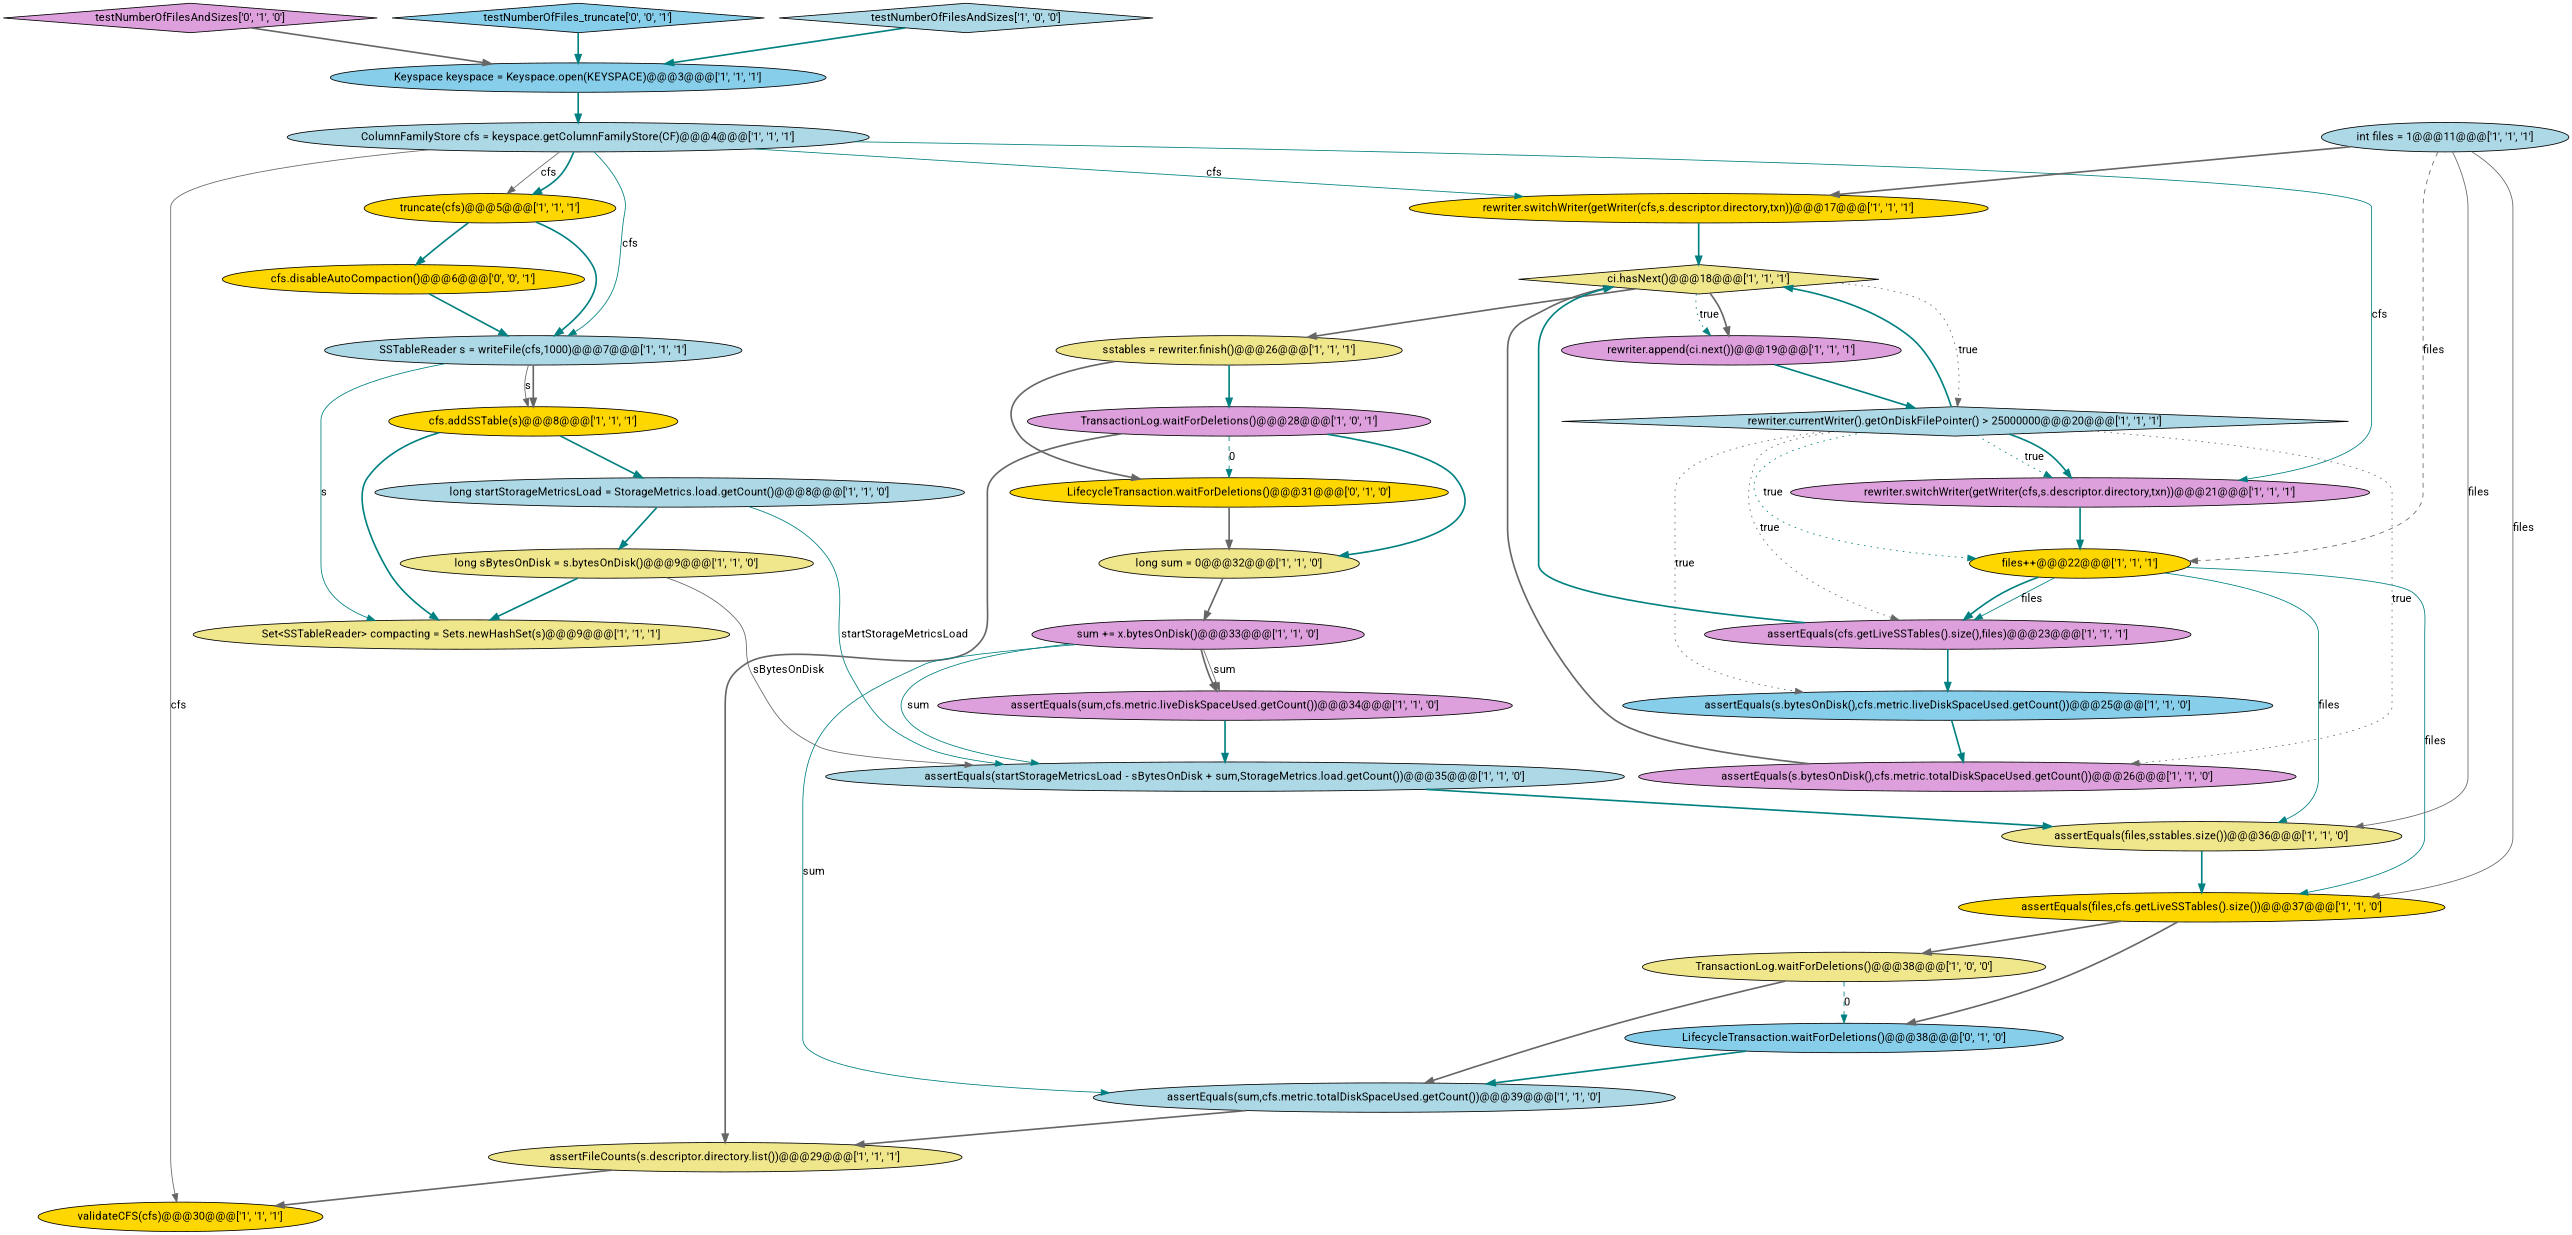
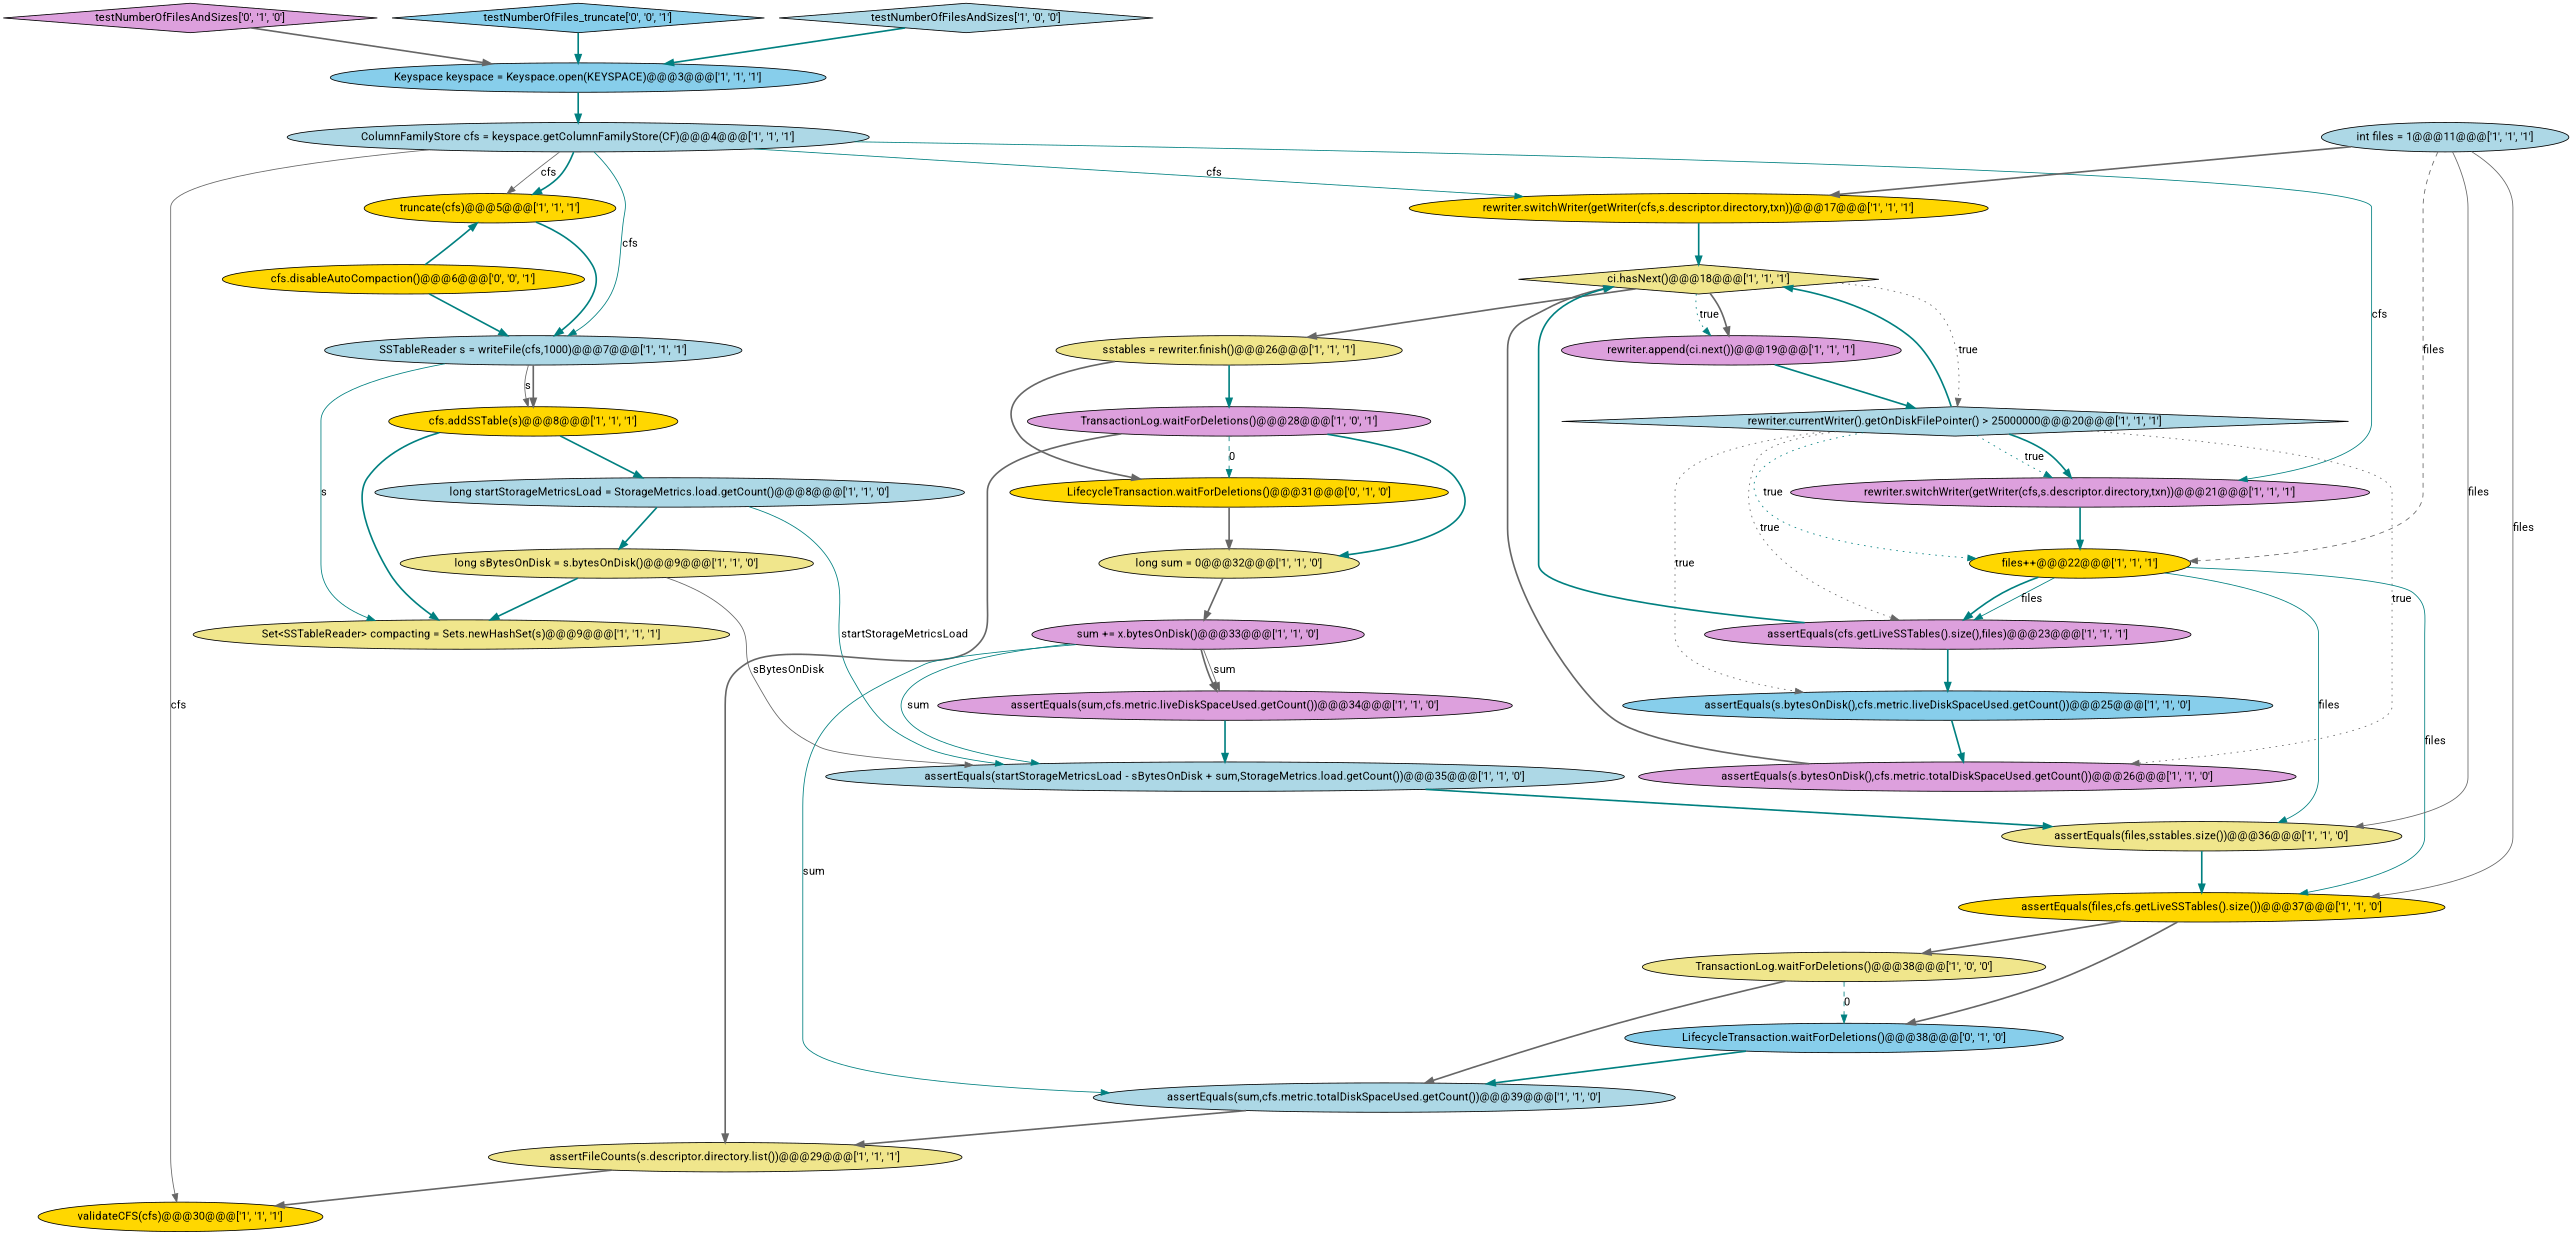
edge "truncate(cfs)@@@5@@@['1', '1', '1']" -> "cfs.disableAutoCompaction()@@@6@@@['0', '0', '1']": reversed
